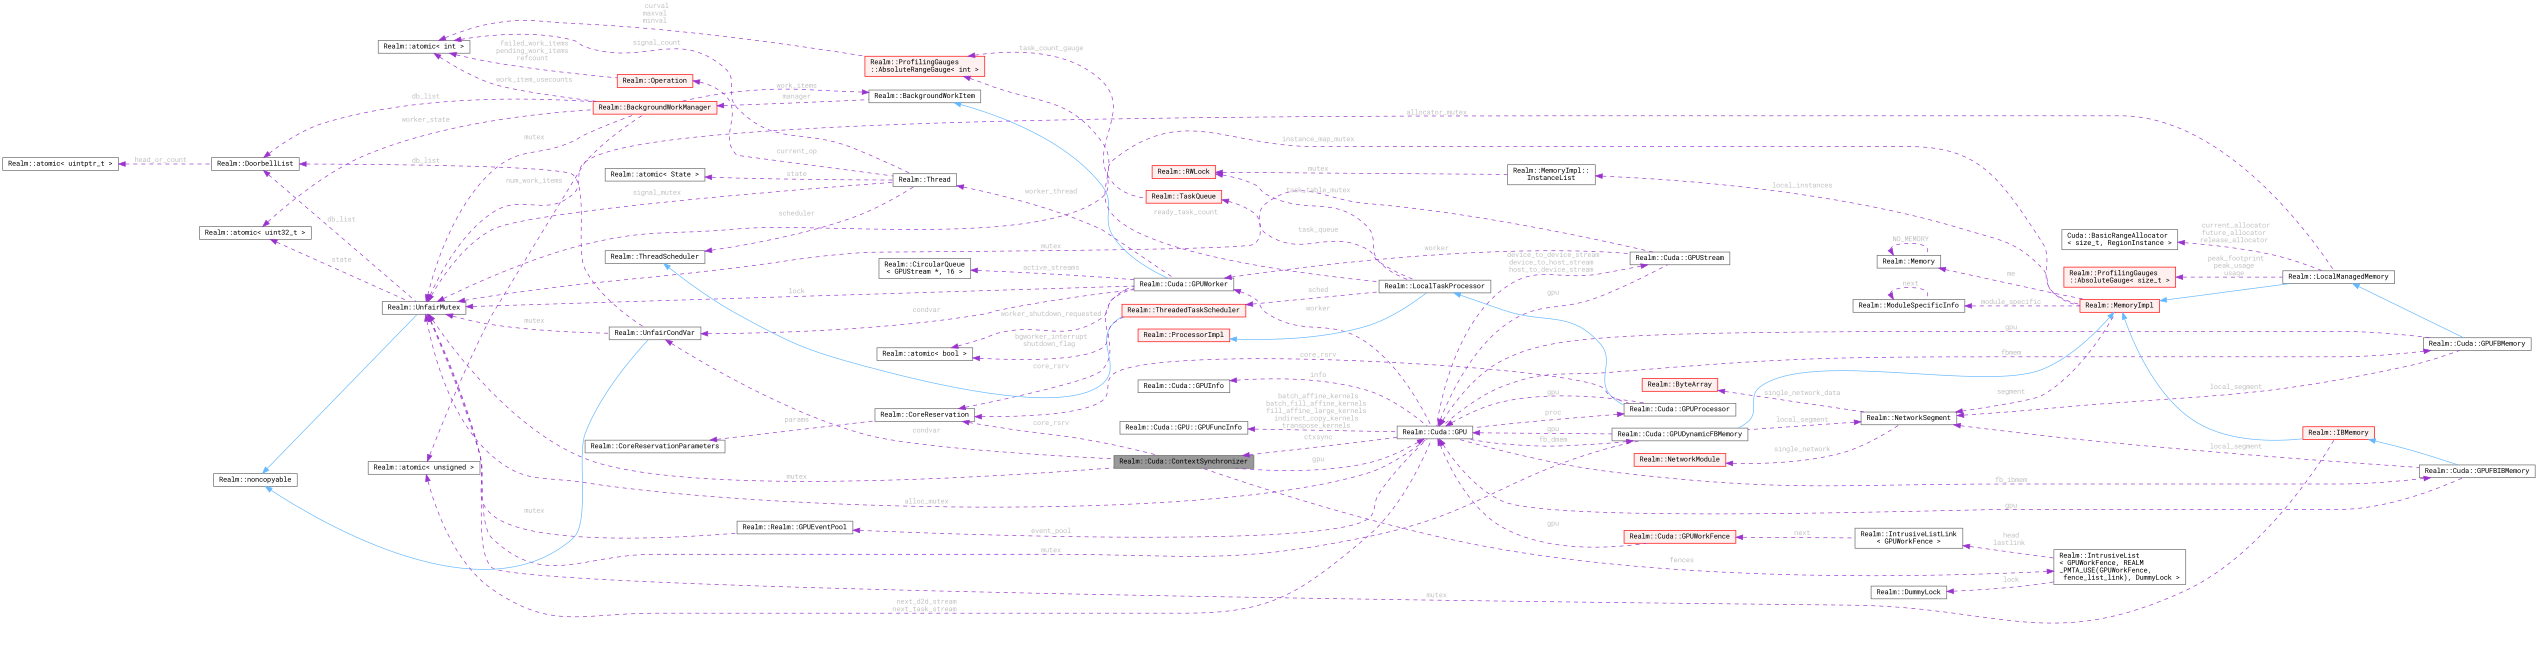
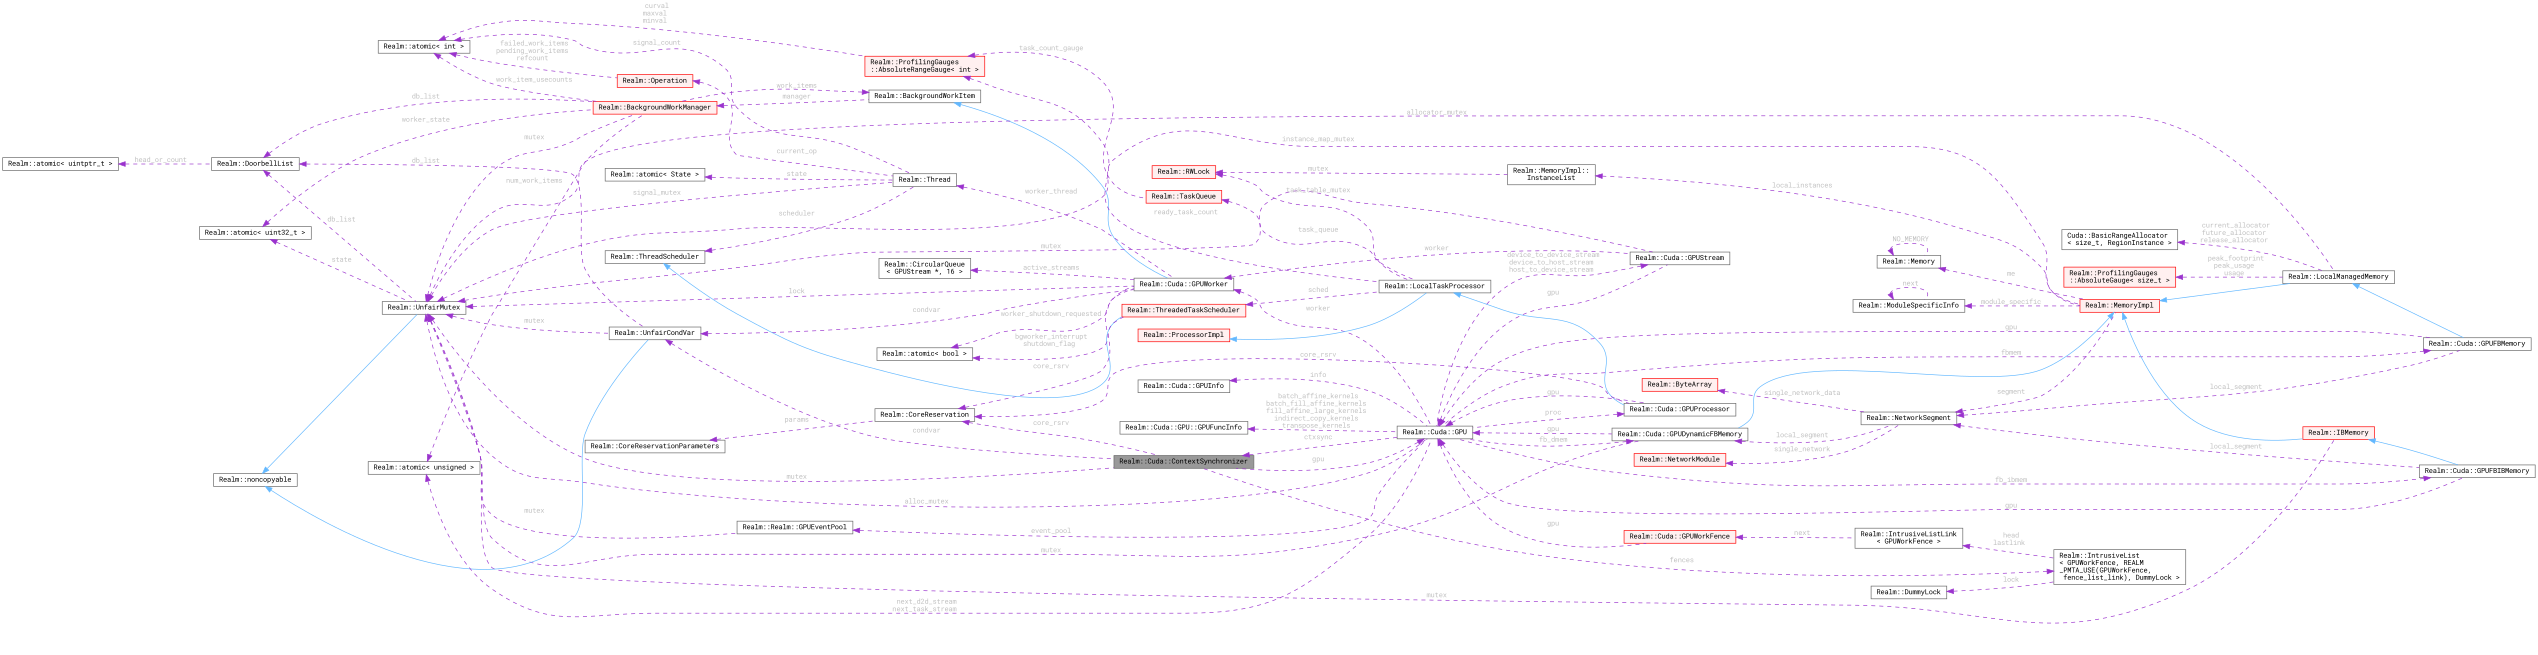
edge "Realm::Cuda::GPUDynamicFBMemory" -> "Realm::NetworkSegment": reversed
